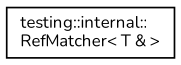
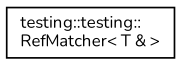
node "testing::internal:: RefMatcher< T & >": label "testing::internal:: RefMatcher< T & >" -> "testing::testing:: RefMatcher< T & >"
